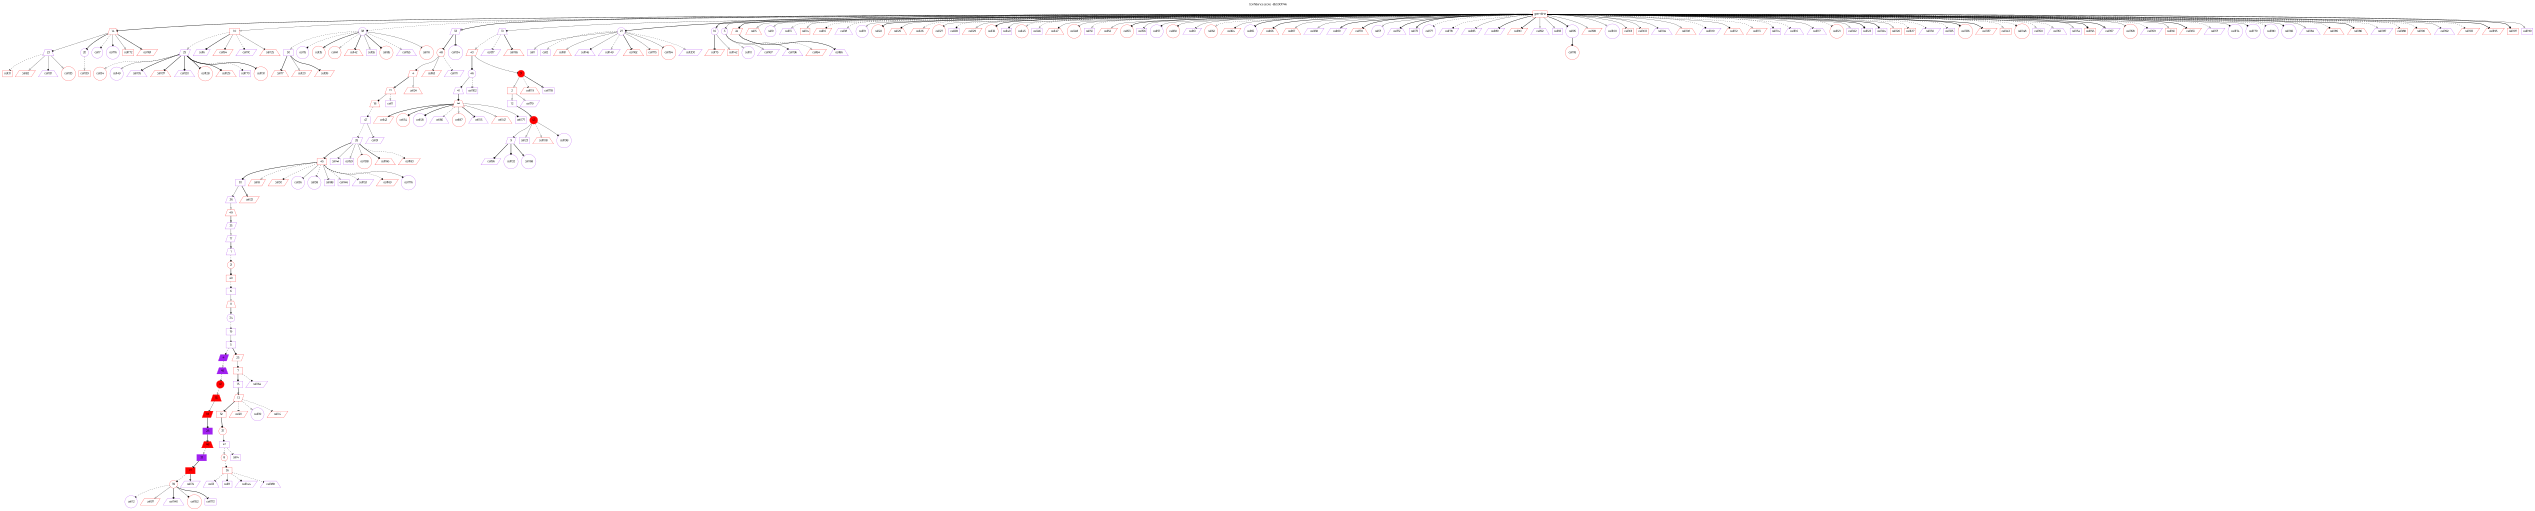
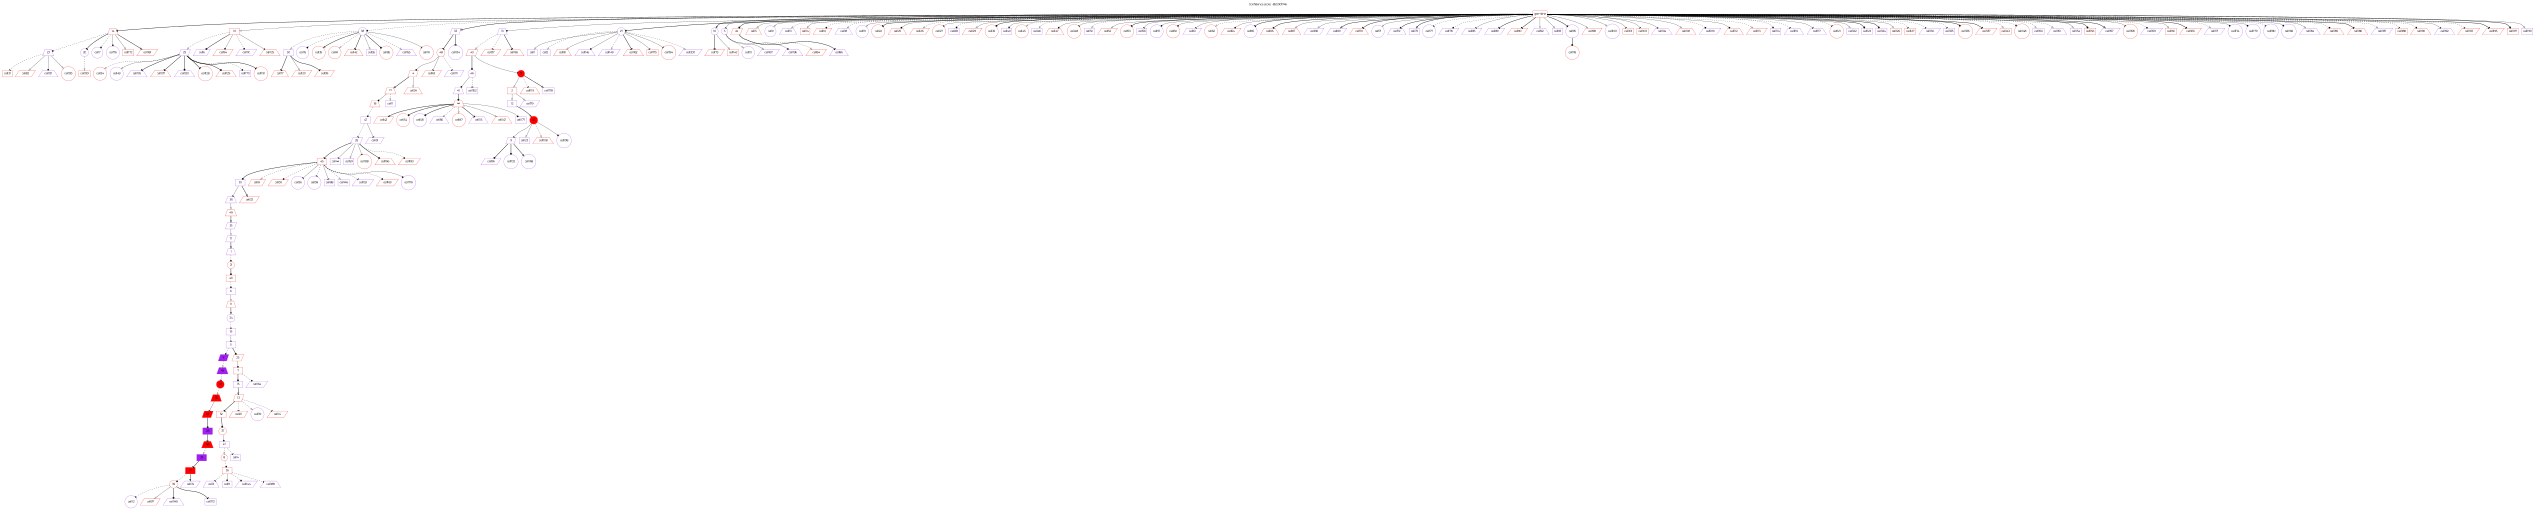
edge "14" -> "23": style solid -> dashed
node "cell37": color purple -> red
node "cell152": removed
